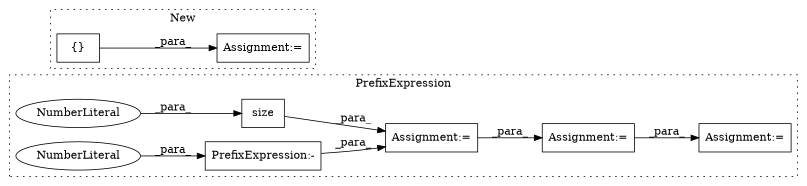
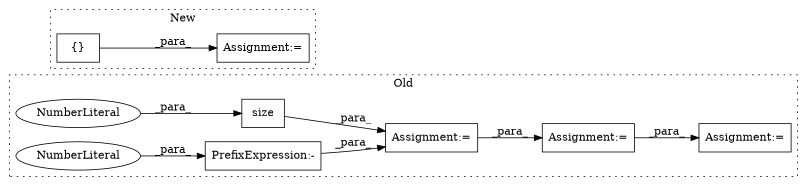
cluster "PrefixExpression": label "PrefixExpression" -> "Old"
